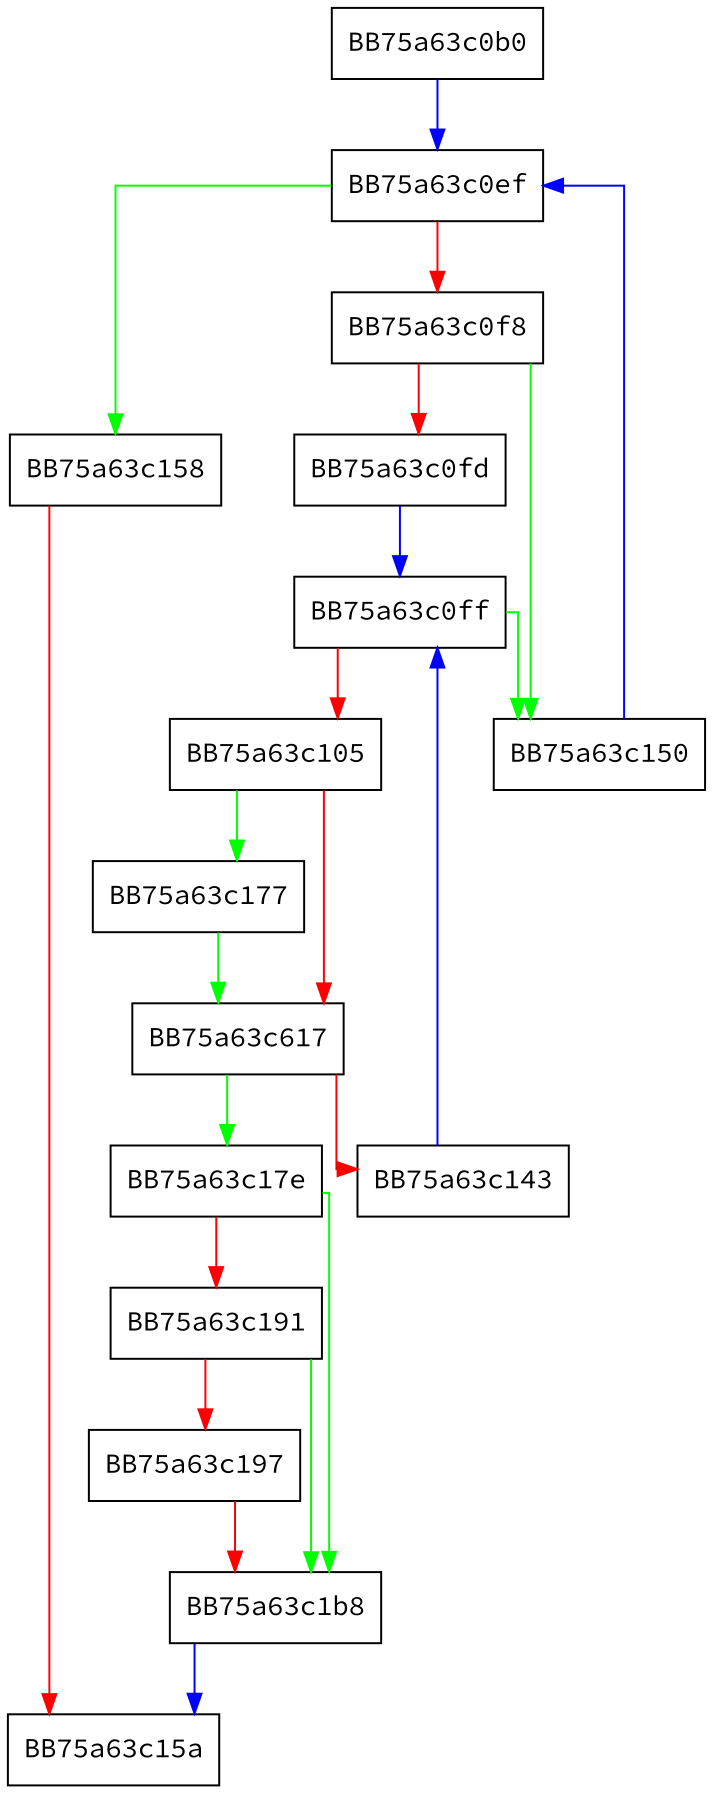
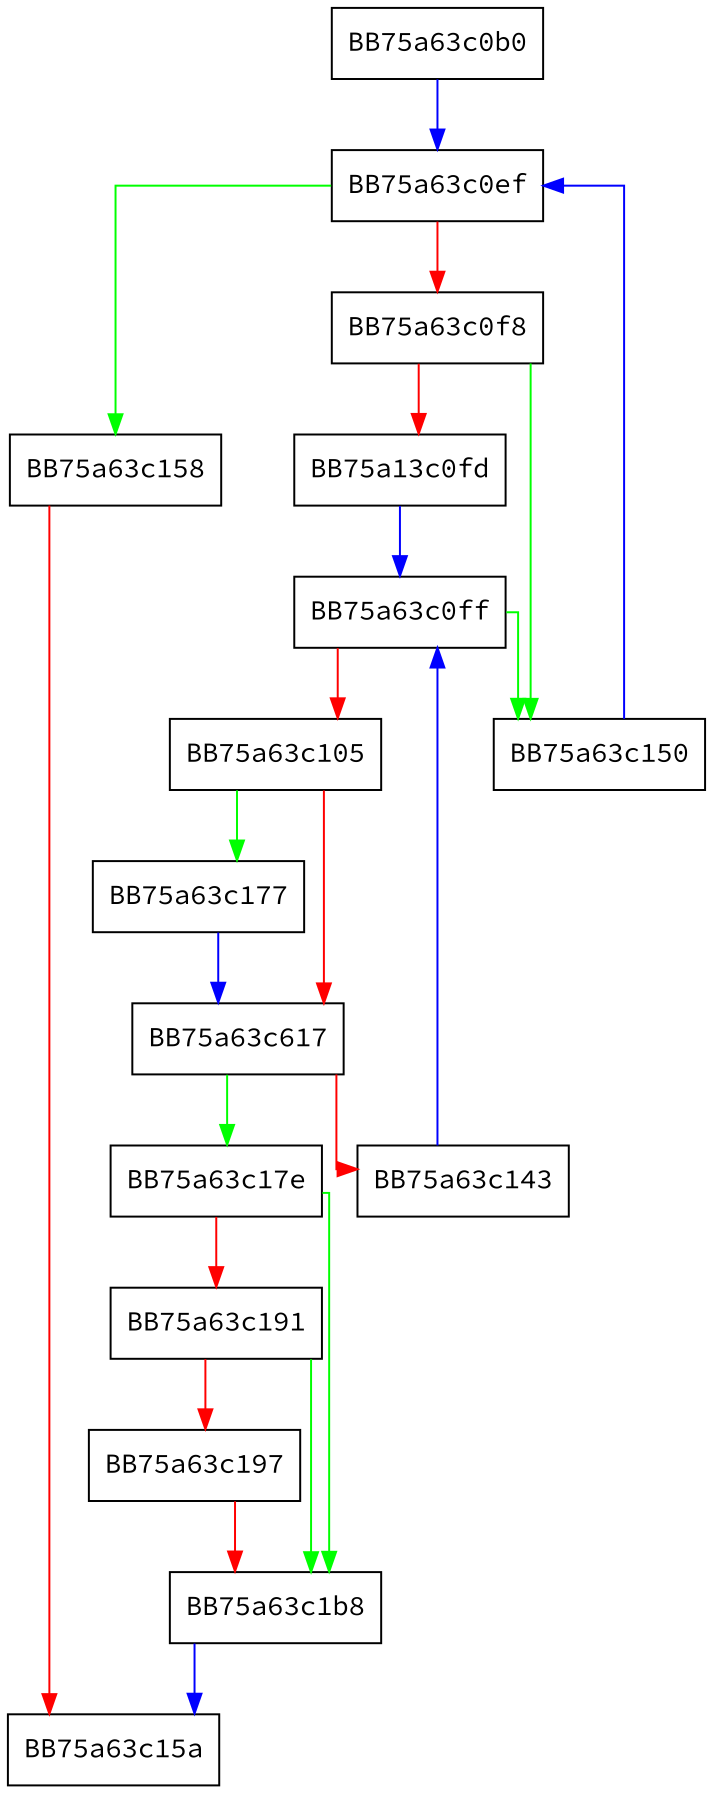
node "BB75a63c0fd": label "BB75a63c0fd" -> "BB75a13c0fd"
edge "BB75a63c177" -> "BB75a63c617": color green -> blue
